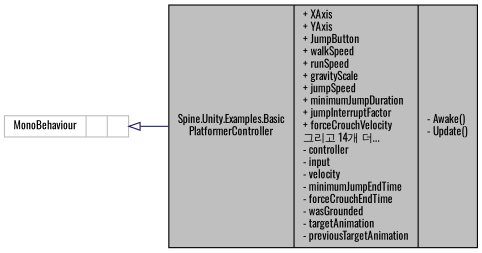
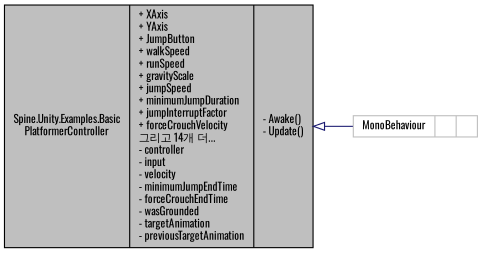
edge "Spine.Unity.Examples.Basic" -> "MonoBehaviour": reversed
